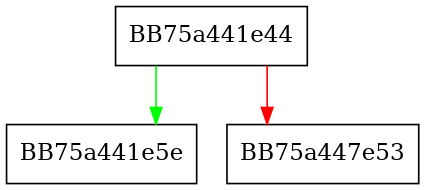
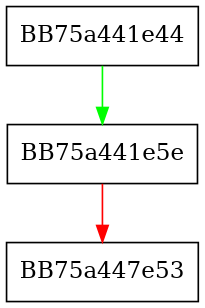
edge "BB75a441e44" -> "BB75a447e53": now "BB75a441e5e" -> "BB75a447e53"
